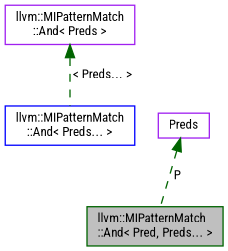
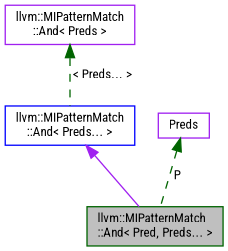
edge "llvm::MIPatternMatch ::And< Pred, Preds... >" -> "llvm::MIPatternMatch ::And< Preds... >": added
